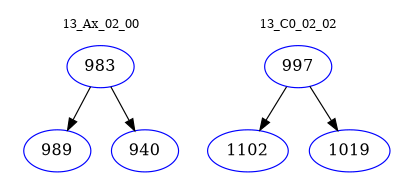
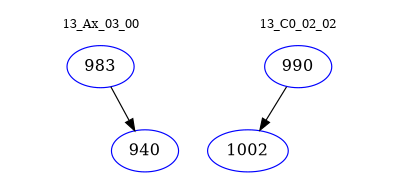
cluster "13_Ax_02_00": label "13_Ax_02_00" -> "13_Ax_03_00"
node "997": label "997" -> "990"
node "989": removed
node "1102": label "1102" -> "1002"
node "1019": removed
